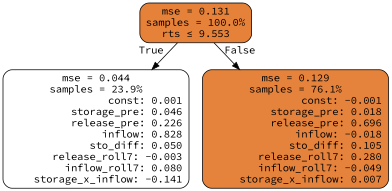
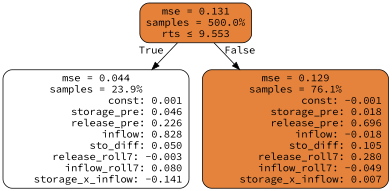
node "mse = 0.131 samples = 100.0% rts ≤ 9.553": label "mse = 0.131 samples = 100.0% rts ≤ 9.553" -> "mse = 0.131 samples = 500.0% rts ≤ 9.553"
